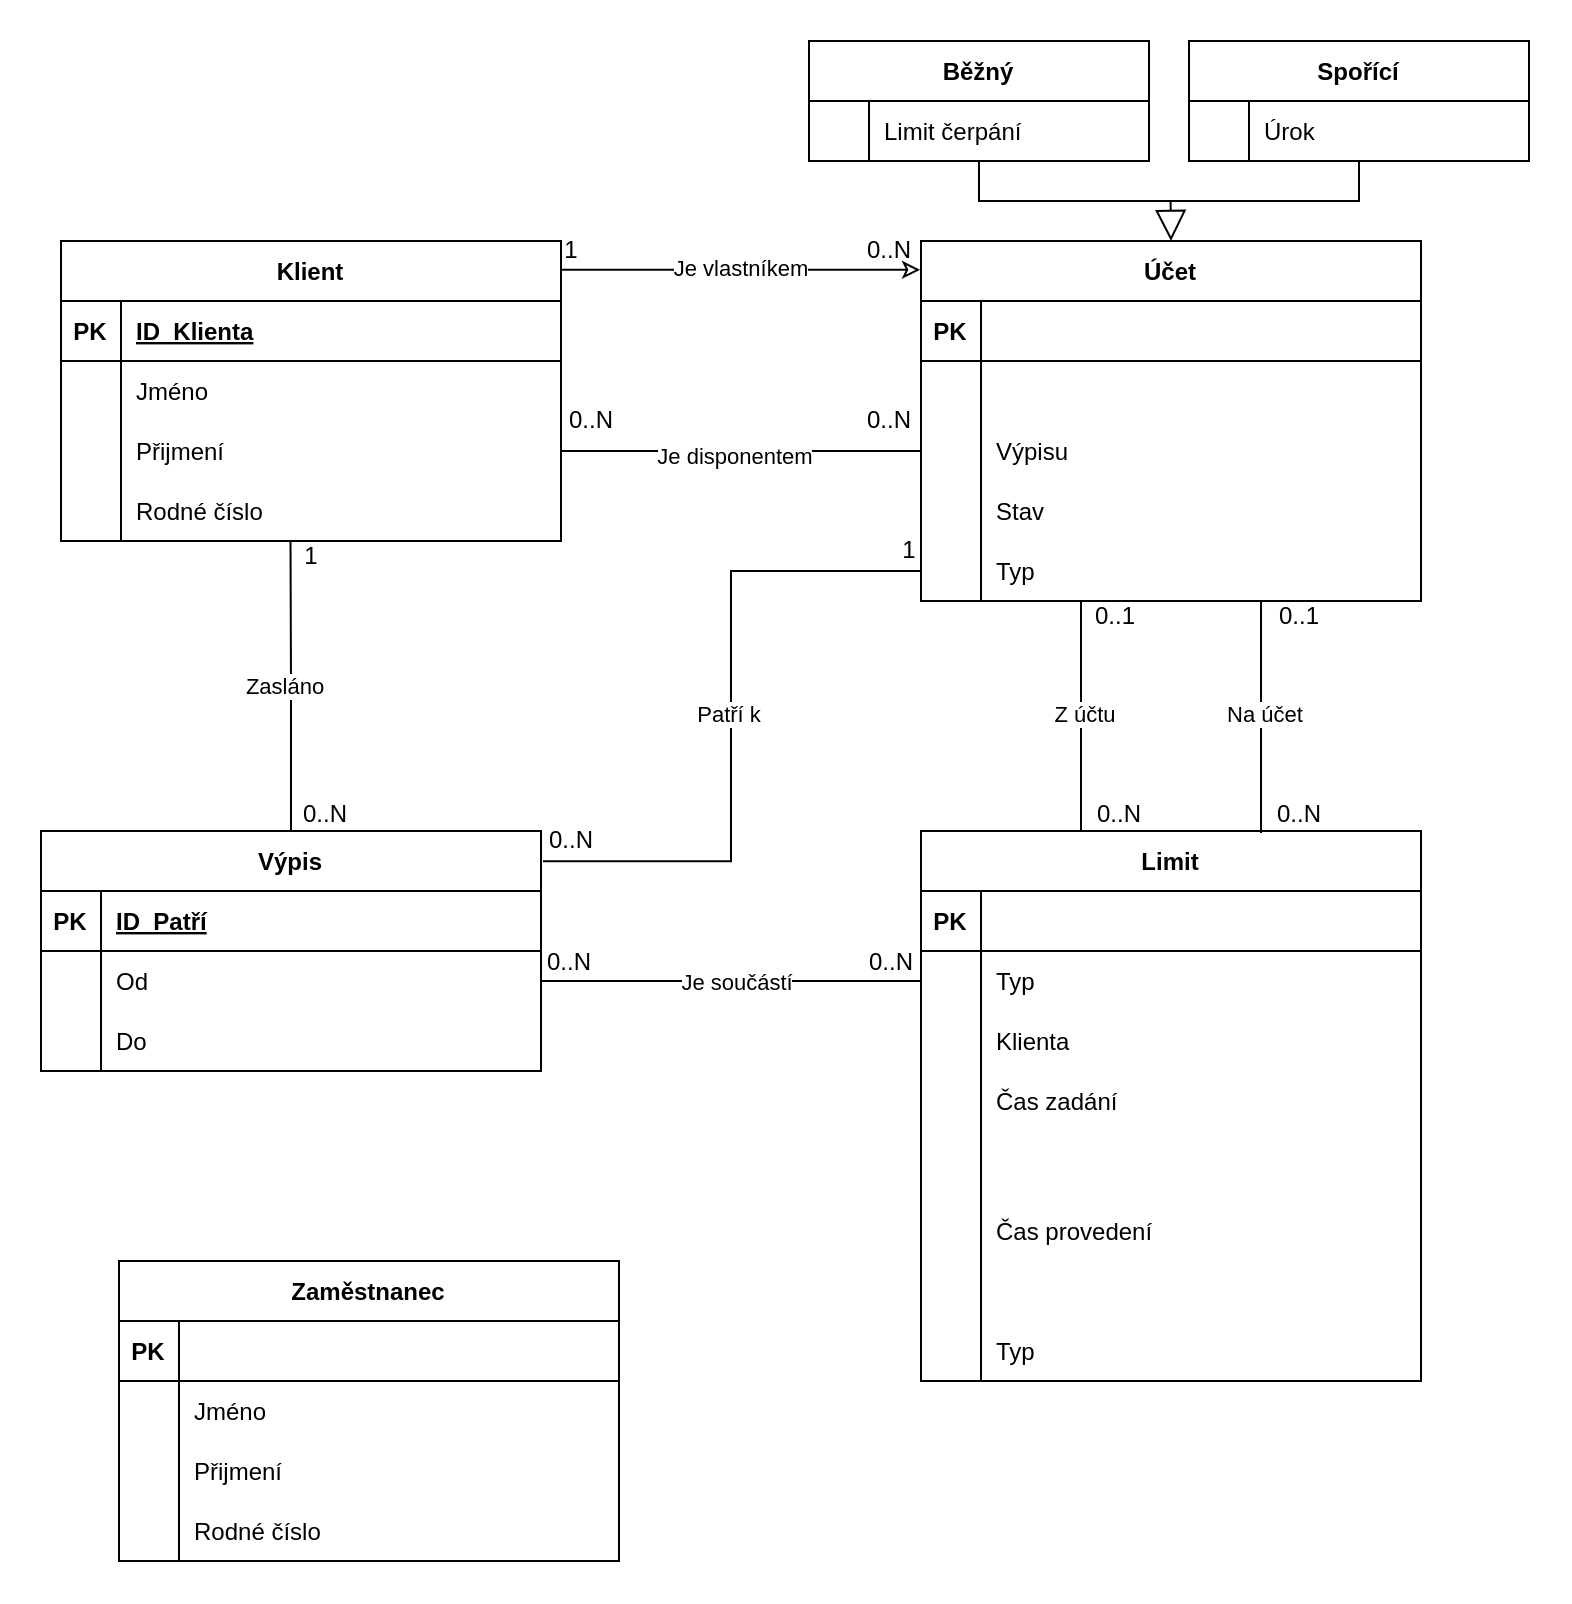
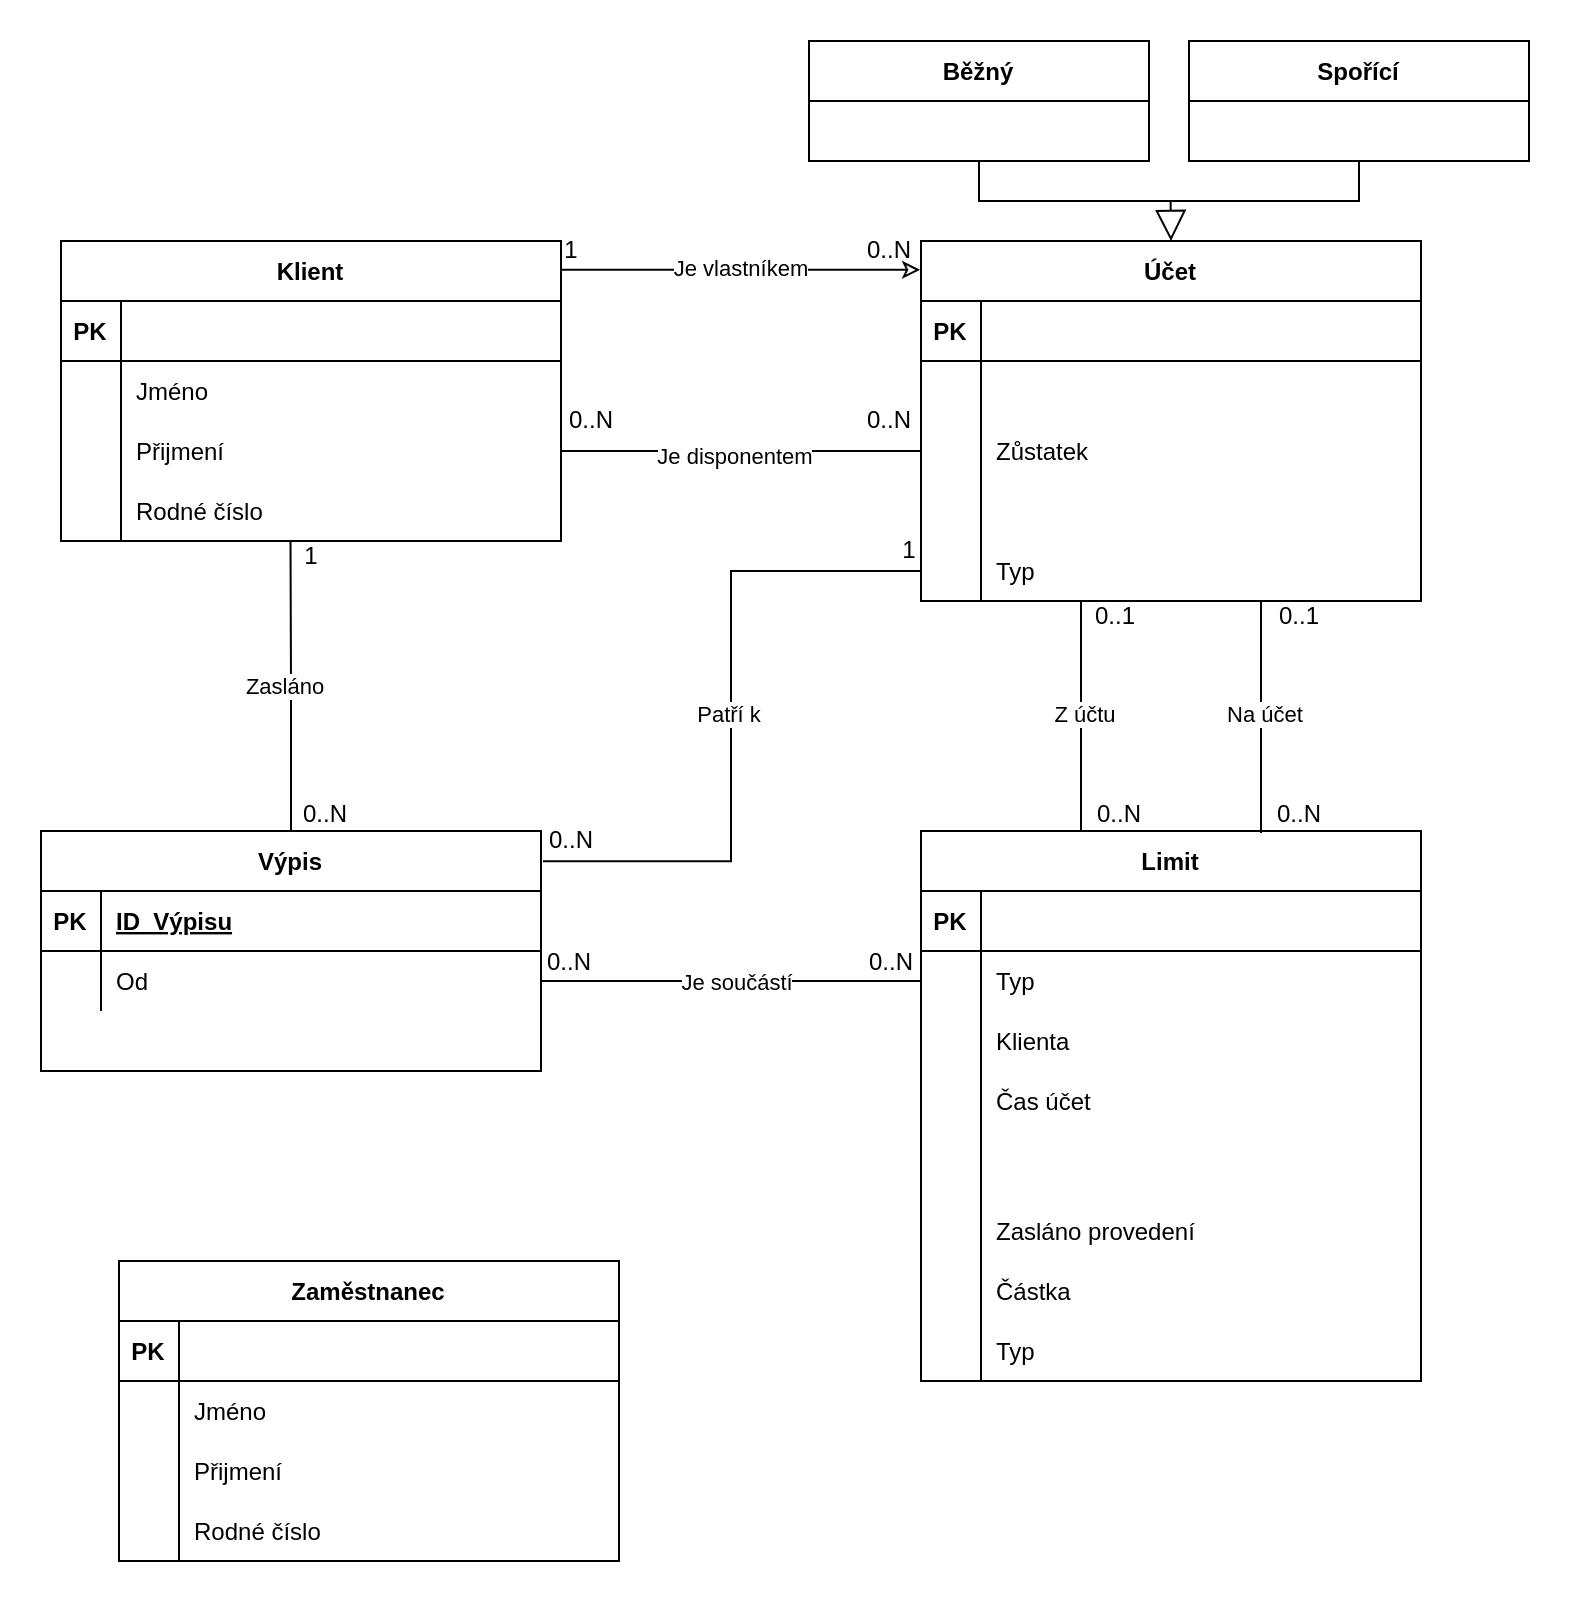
node "Limit čerpání": removed
node "Úrok": removed
node "ID_Klienta": removed
node "Výpisu": label "Výpisu" -> "Zůstatek"
node "Stav": removed
node "ID_Patří": label "ID_Patří" -> "ID_Výpisu"
node "Do": removed
node "Čas zadání": label "Čas zadání" -> "Čas účet"
node "Čas provedení": label "Čas provedení" -> "Zasláno provedení"
node "Částka": added
